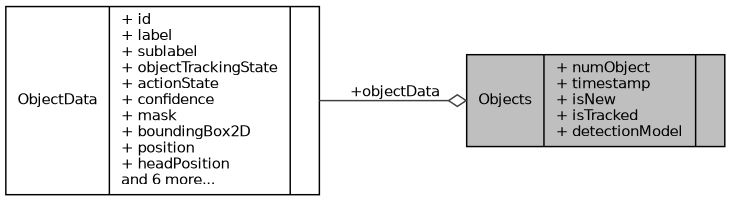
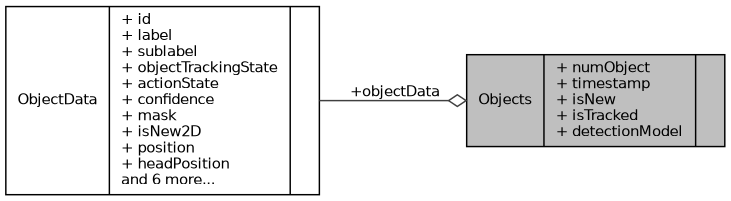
node "ObjectData": text "+ boundingBox2D" -> "+ isNew2D"
